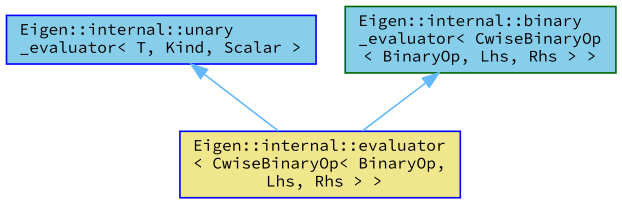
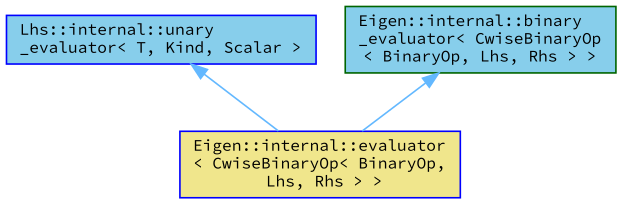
node "Eigen::internal::unary _evaluator< T, Kind, Scalar >": label "Eigen::internal::unary _evaluator< T, Kind, Scalar >" -> "Lhs::internal::unary _evaluator< T, Kind, Scalar >"
